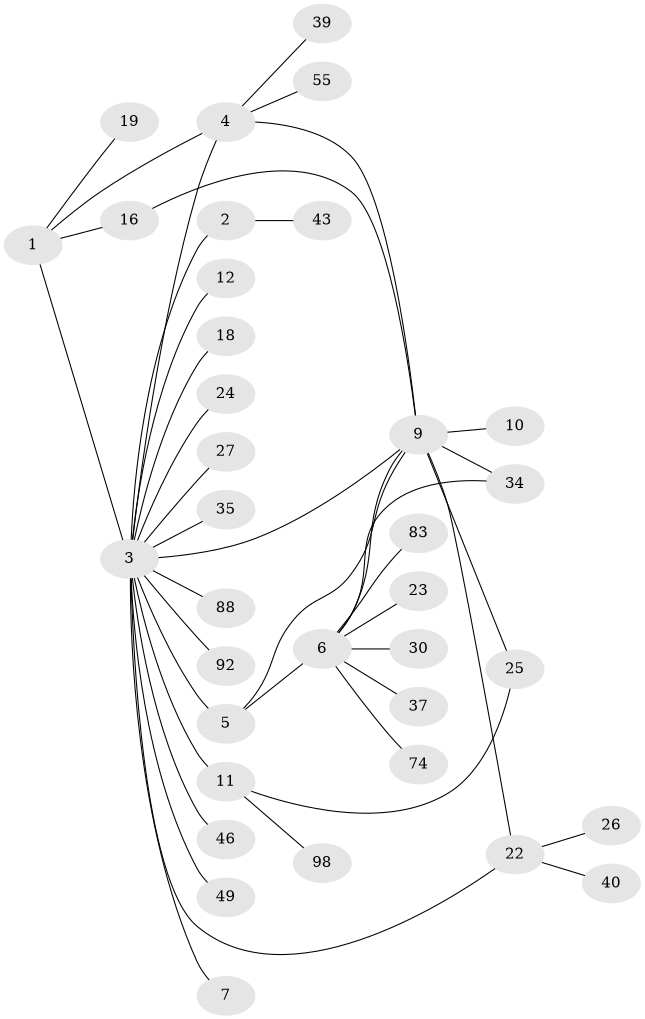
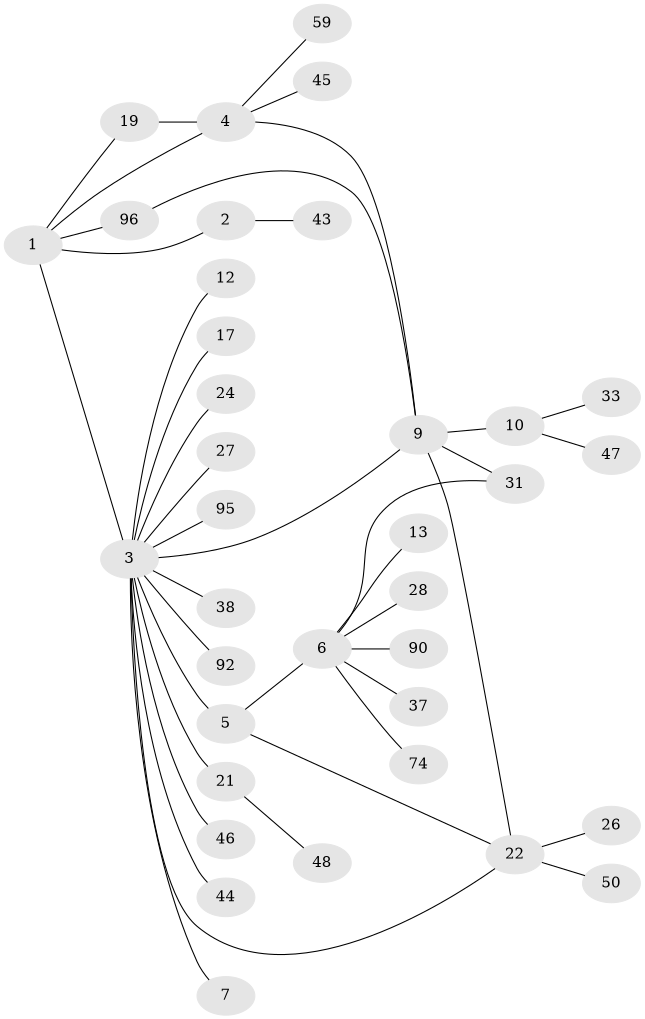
node "39": label "39" -> "59"
node "55": label "55" -> "45"
node "16": label "16" -> "96"
edge "4" -- "3": now "4" -- "19"
node "18": label "18" -> "17"
edge "2" -- "3": now "2" -- "1"
node "33": added
node "47": added
node "34": label "34" -> "31"
node "35": label "35" -> "95"
node "83": label "83" -> "13"
edge "9" -- "6": removed
edge "9" -- "5": now "22" -- "5"
node "23": label "23" -> "28"
node "88": label "88" -> "38"
node "30": label "30" -> "90"
node "25": removed
node "11": label "11" -> "21"
node "98": label "98" -> "48"
node "40": label "40" -> "50"
node "49": label "49" -> "44"
